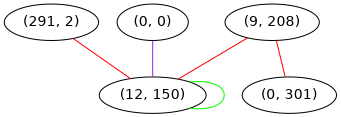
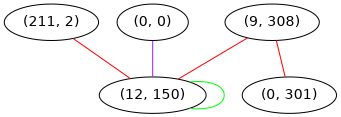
node "(291, 2)": label "(291, 2)" -> "(211, 2)"
node "(9, 208)": label "(9, 208)" -> "(9, 308)"
